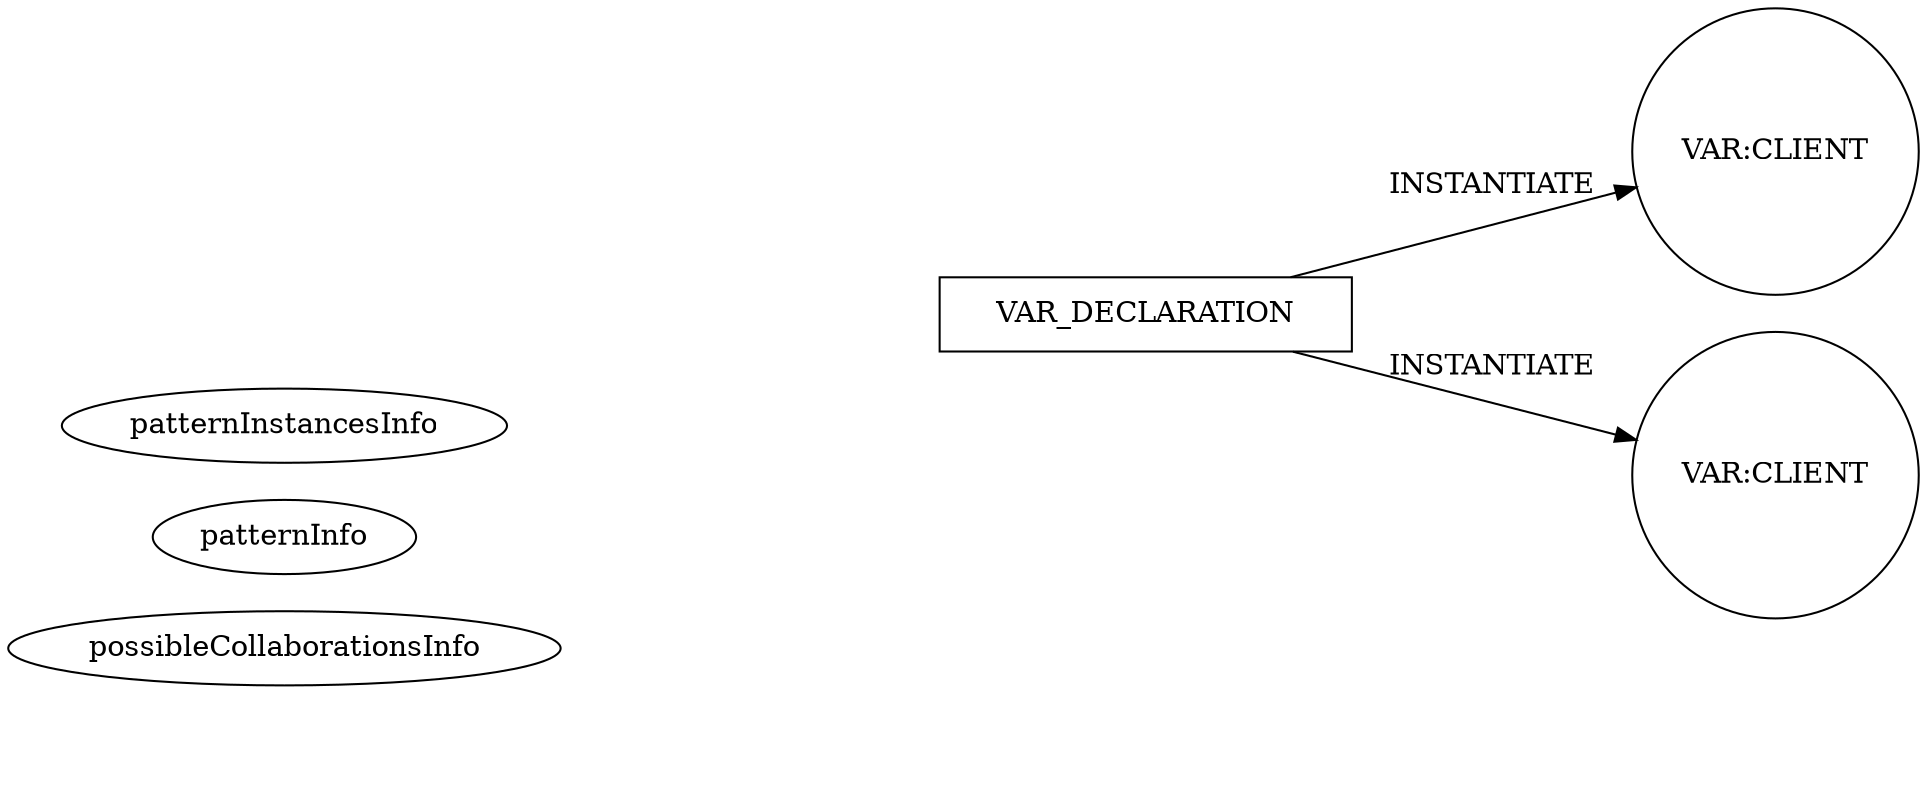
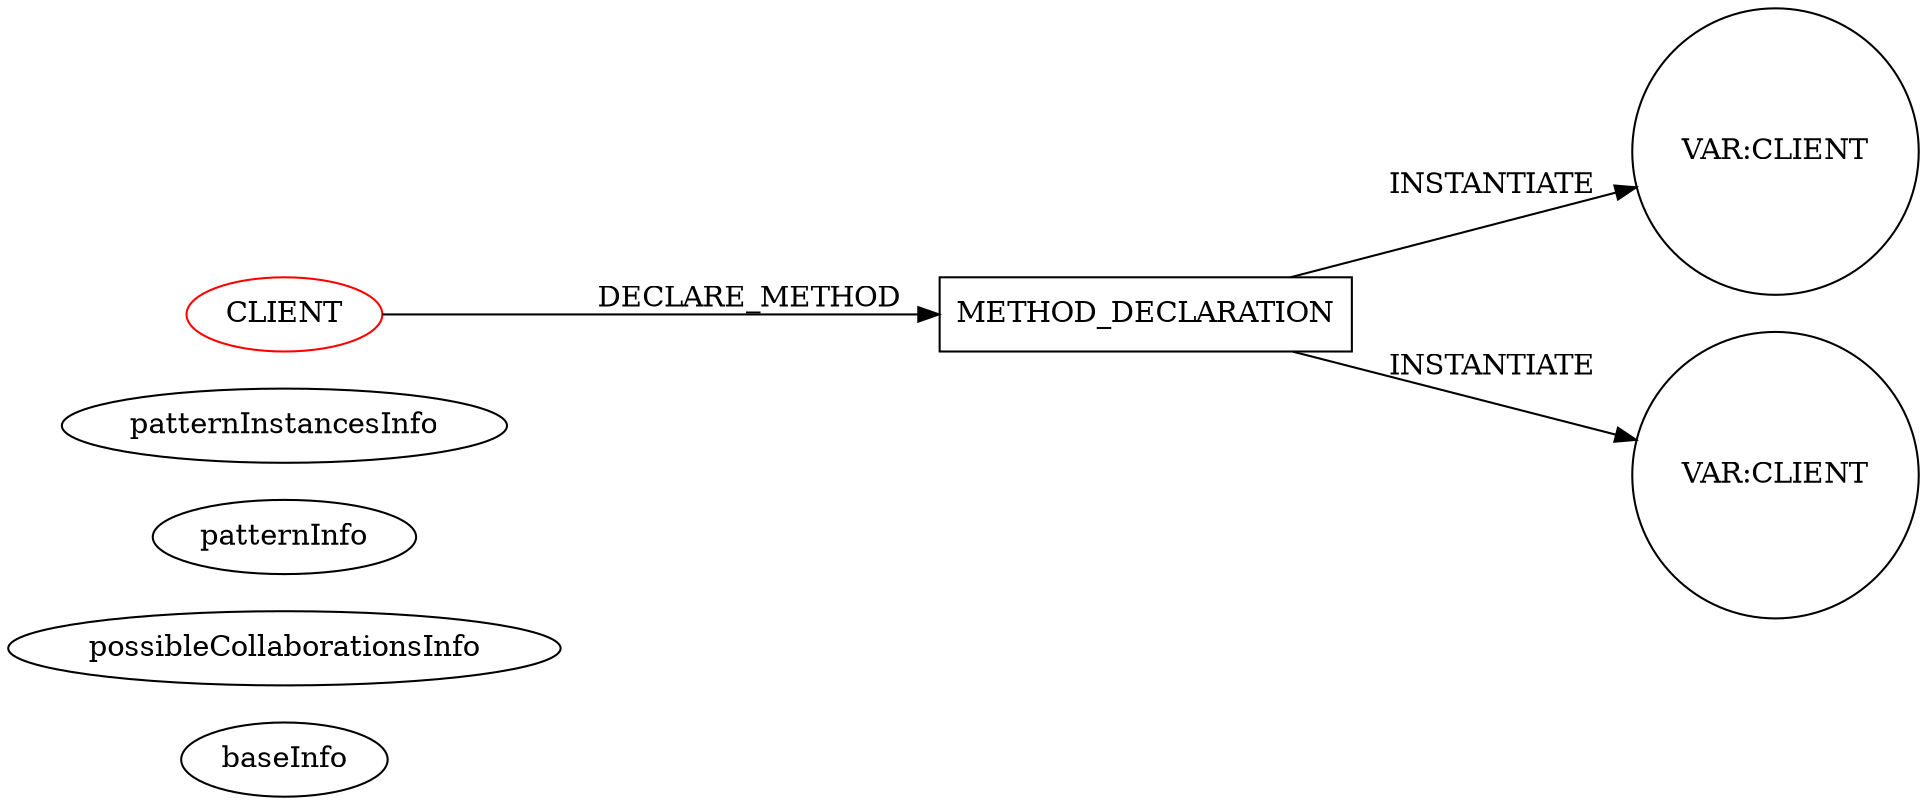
node "CLIENT": added
node "VAR_DECLARATION": label "VAR_DECLARATION" -> "METHOD_DECLARATION"
node "baseInfo": added
